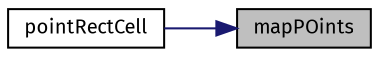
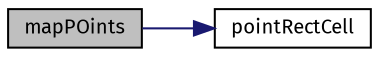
edge "pointRectCell" -> "mapPOints": reversed
